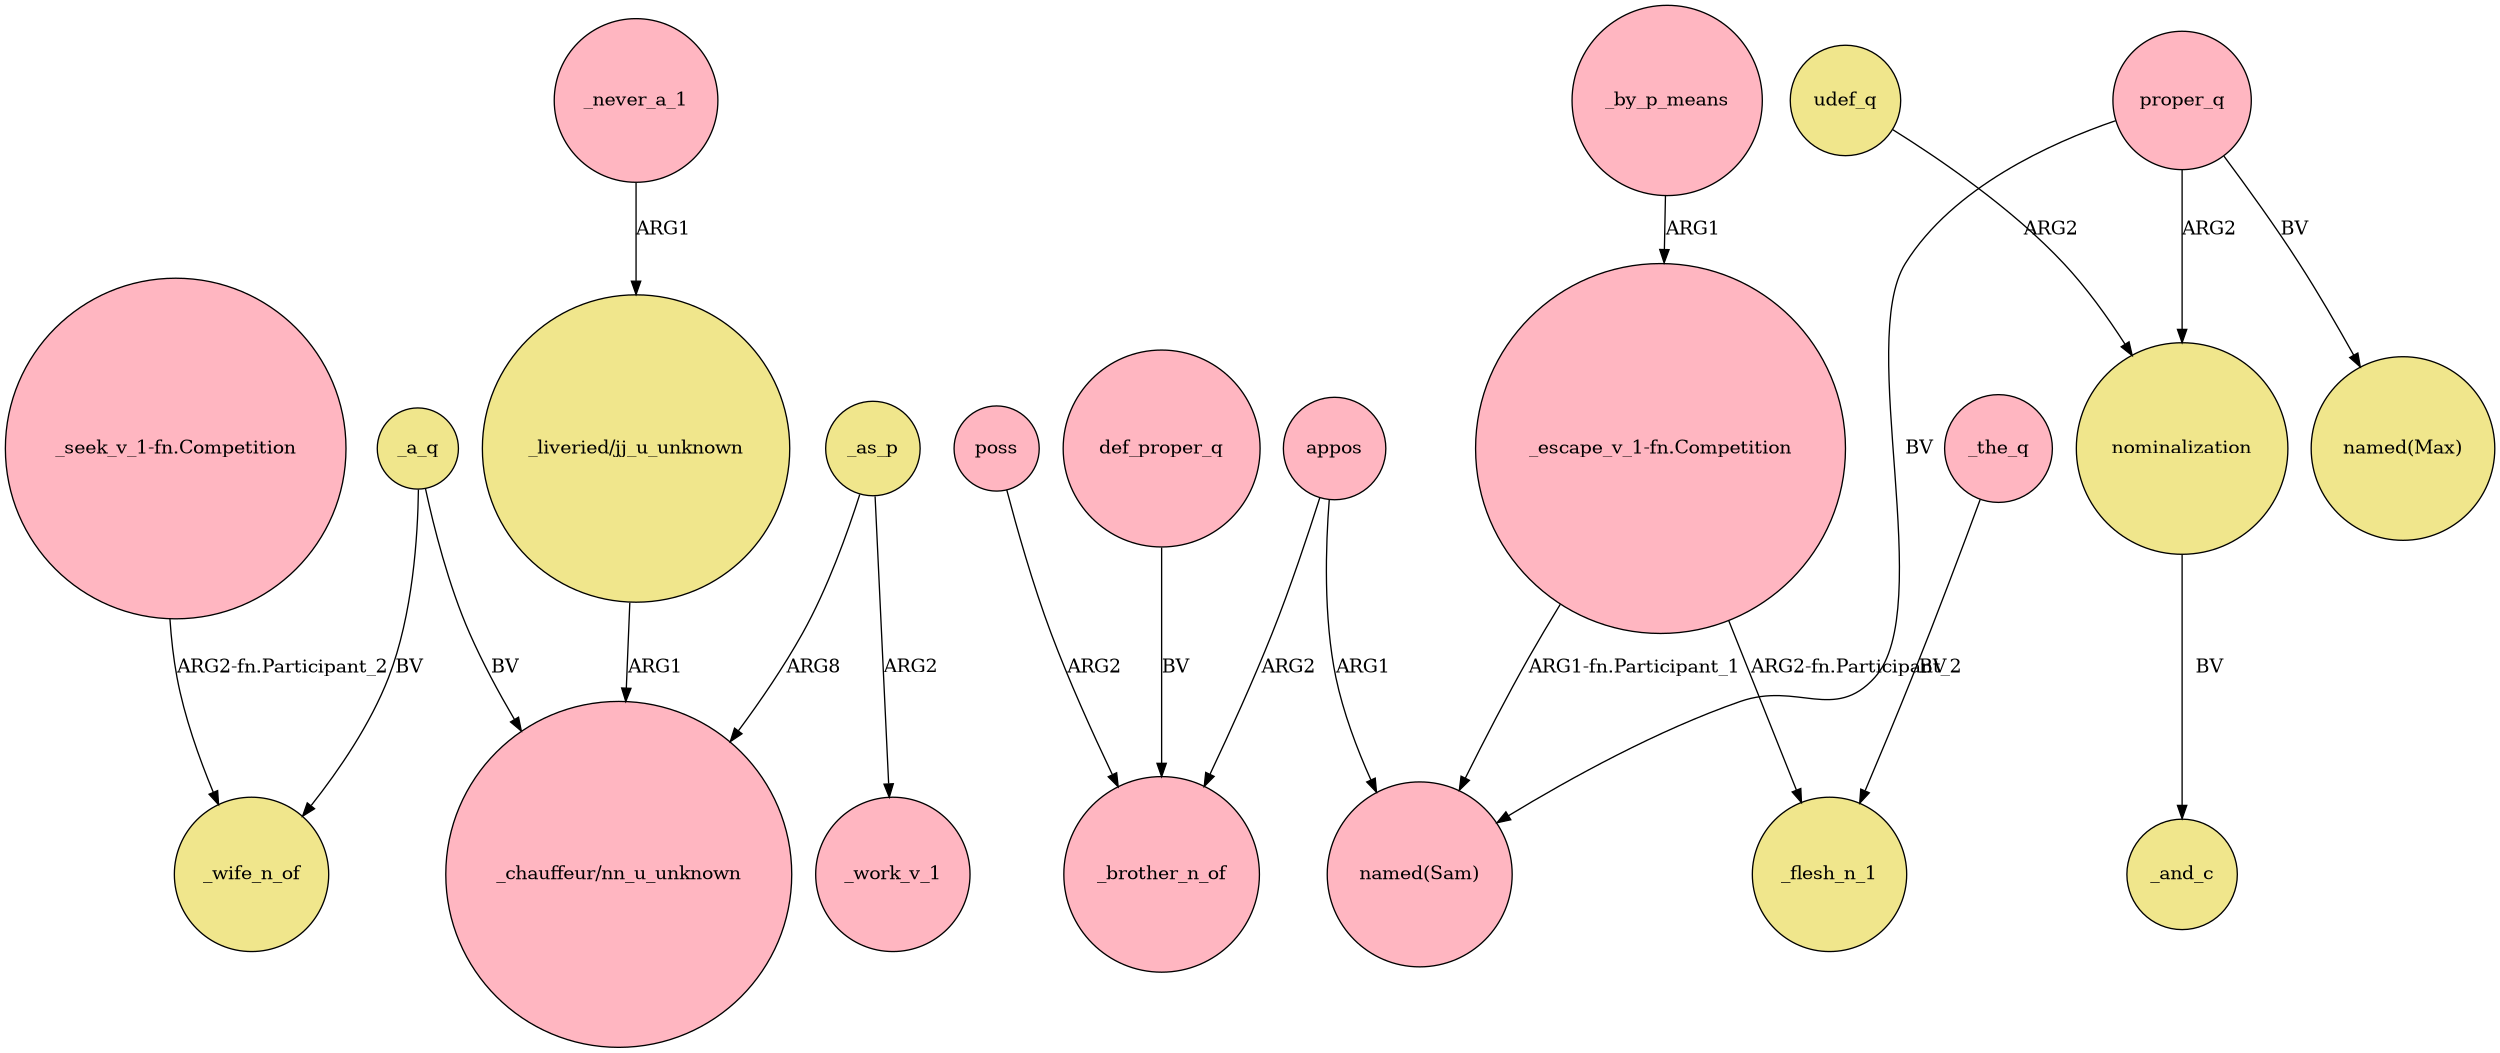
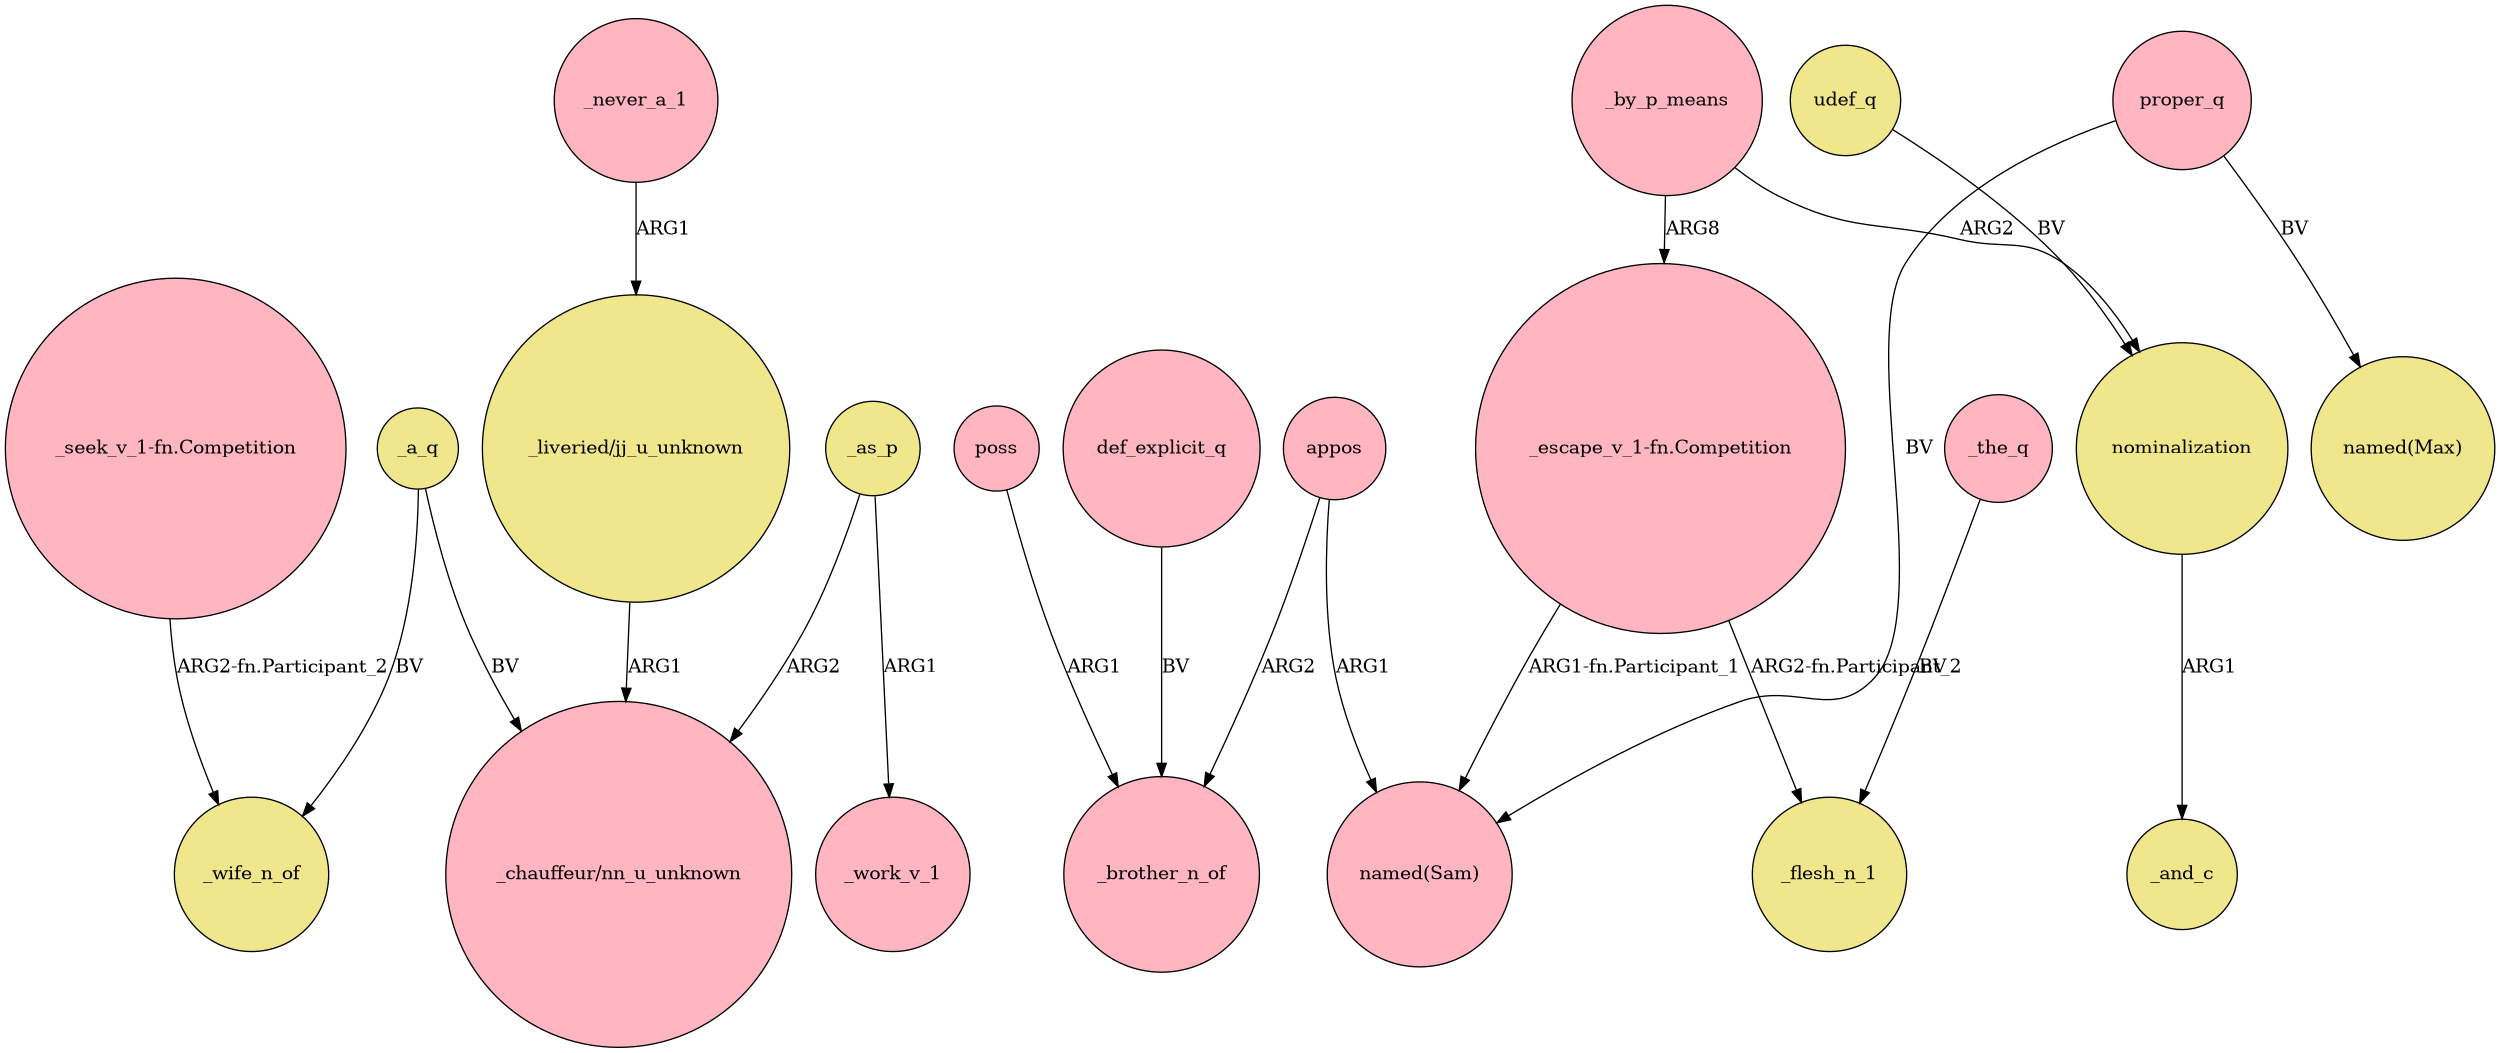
edge "_by_p_means" -> "_escape_v_1-fn.Competition": label "ARG1" -> "ARG8"
edge "udef_q" -> "nominalization": label "ARG2" -> "BV"
edge "proper_q" -> "nominalization": now "_by_p_means" -> "nominalization"
node "def_proper_q": label "def_proper_q" -> "def_explicit_q"
edge "_as_p" -> "_chauffeur/nn_u_unknown": label "ARG8" -> "ARG2"
edge "_as_p" -> "_work_v_1": label "ARG2" -> "ARG1"
edge "poss" -> "_brother_n_of": label "ARG2" -> "ARG1"
edge "nominalization" -> "_and_c": label "BV" -> "ARG1"
